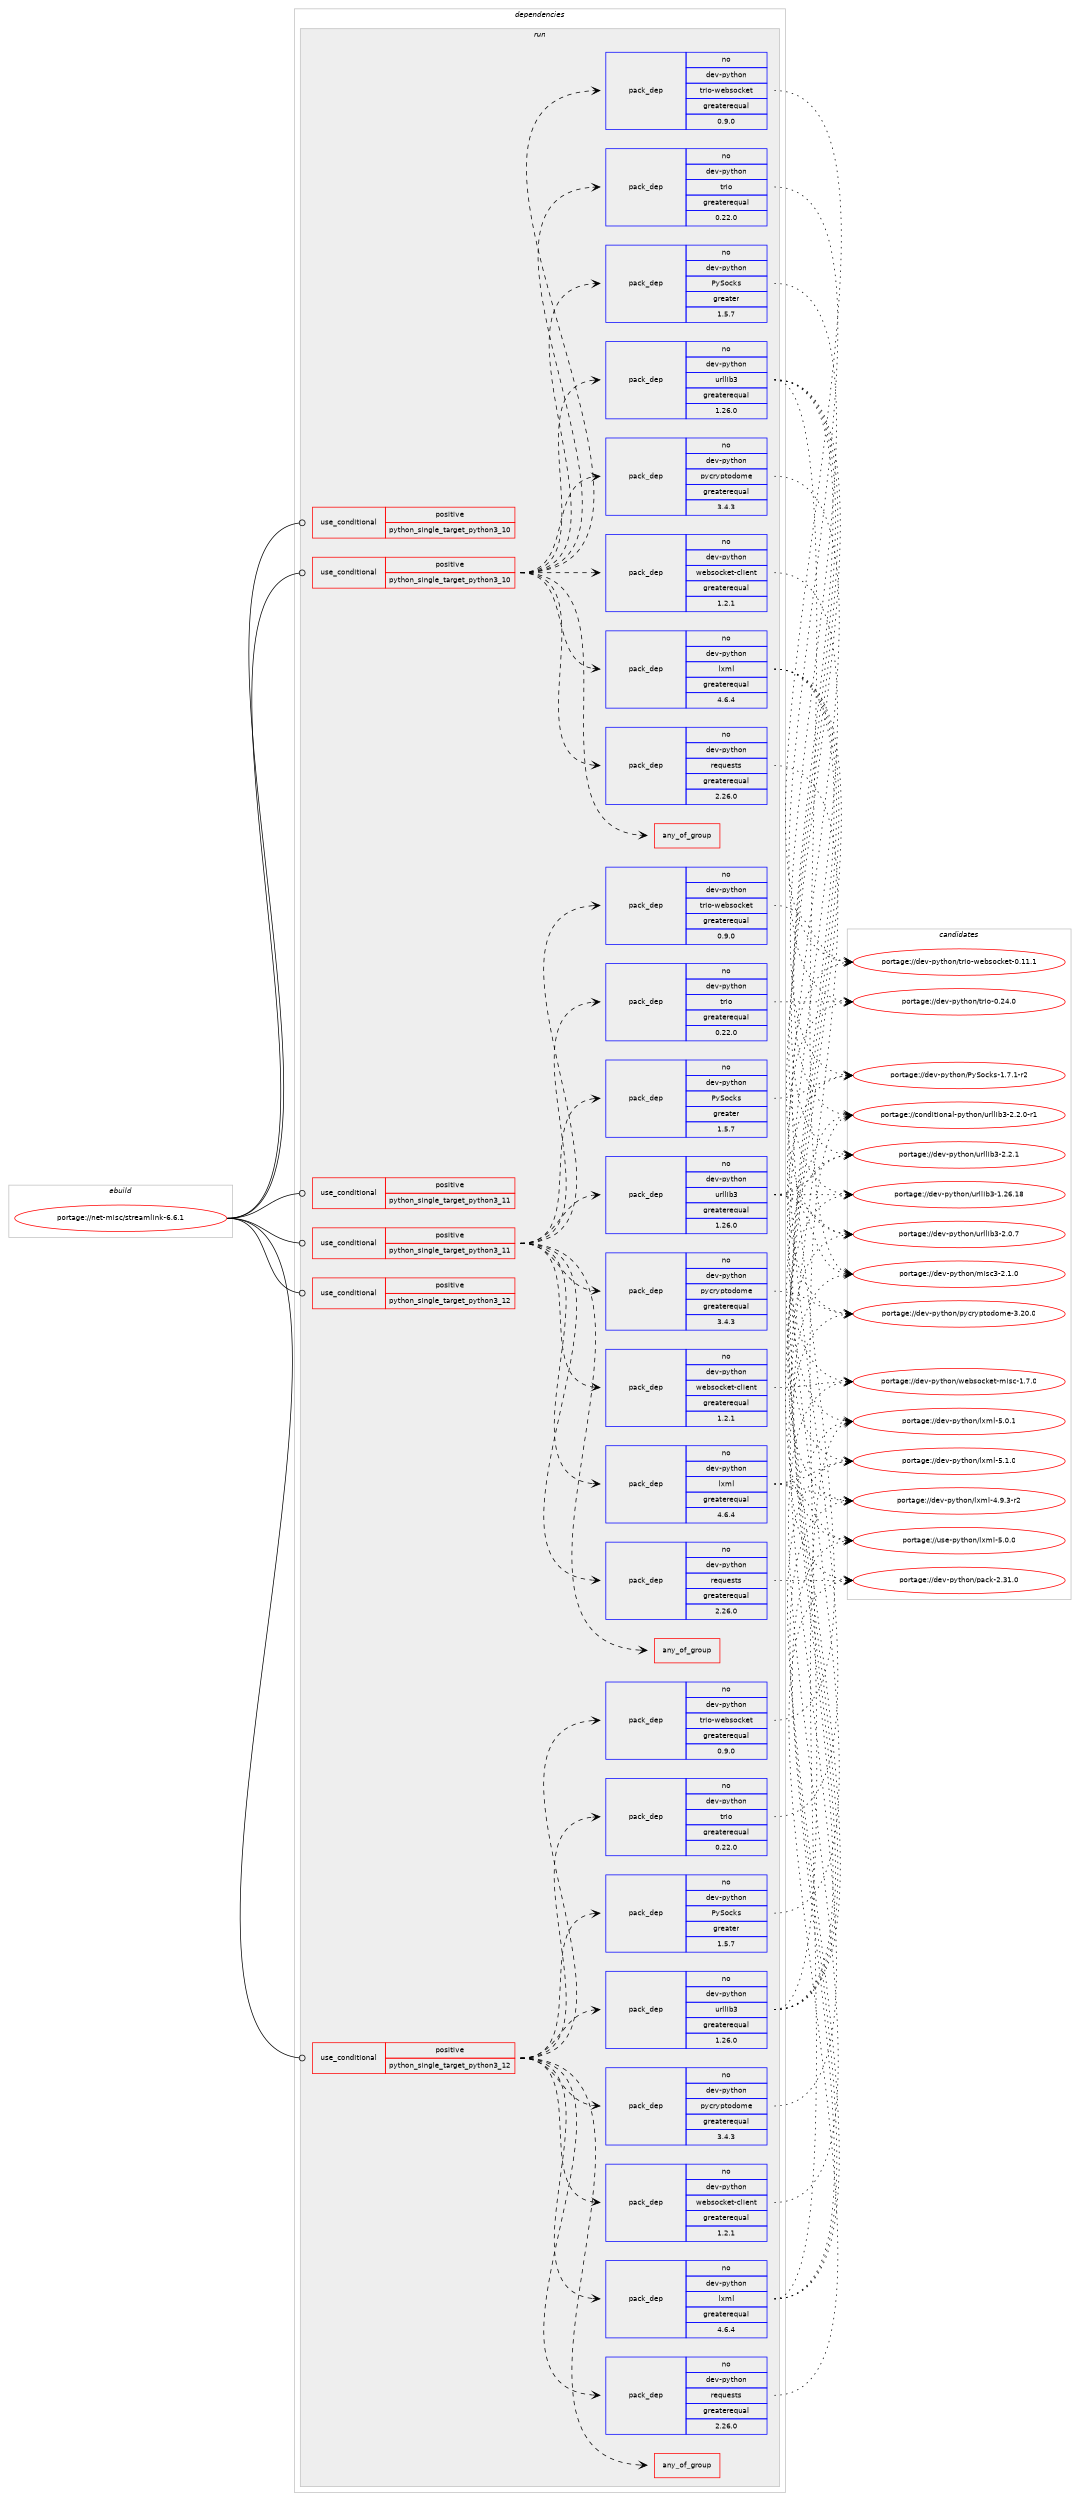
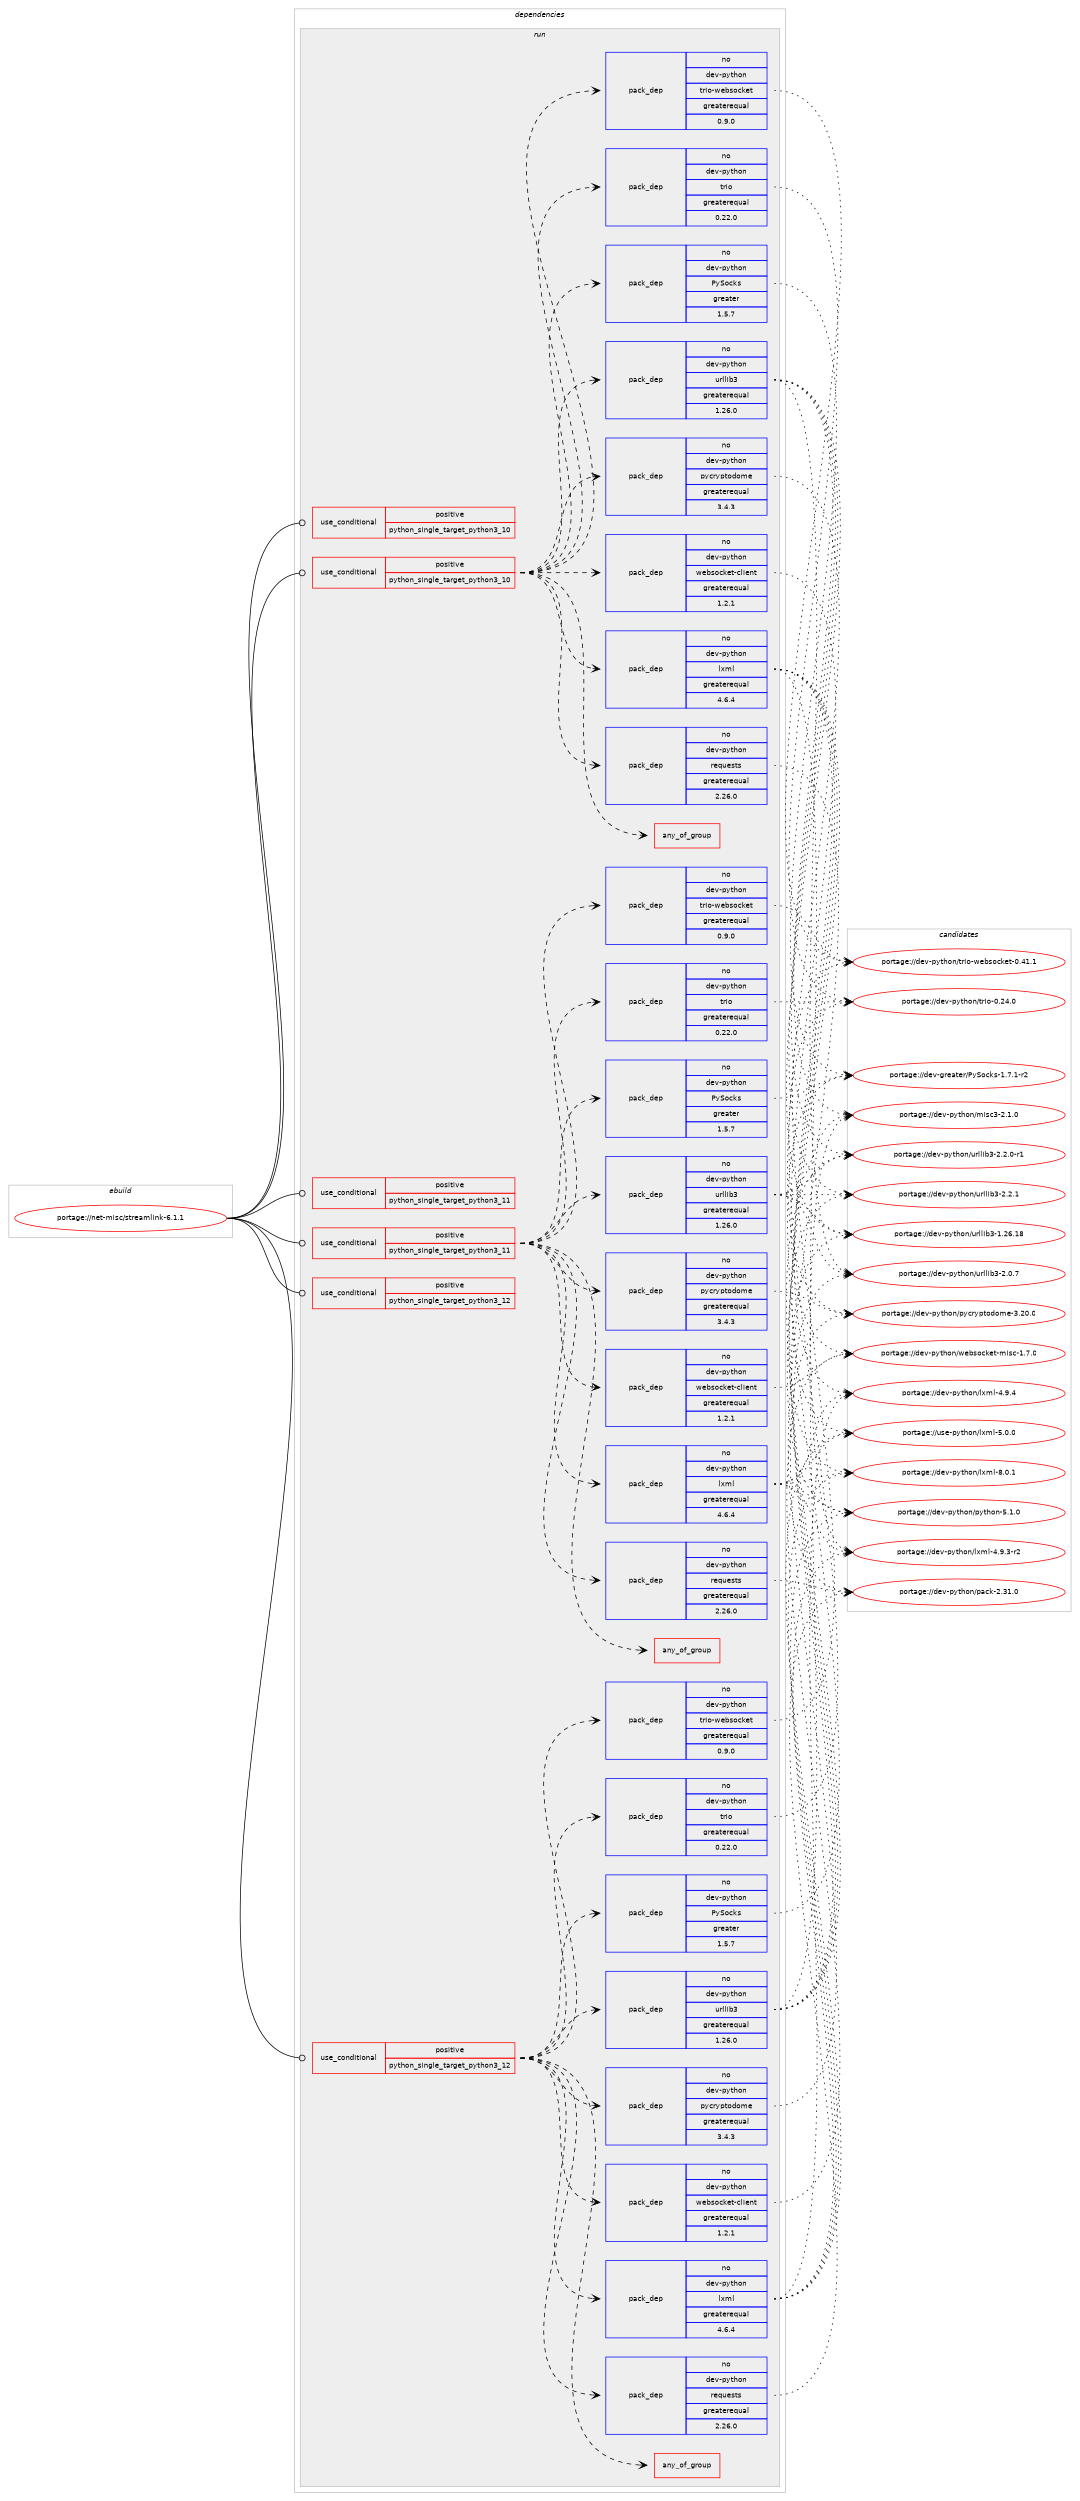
node "portage://dev-python/trio-websocket-0.11.1": label "portage://dev-python/trio-websocket-0.11.1" -> "portage://dev-python/trio-websocket-0.41.1"
node "portage://dev-python/PySocks-1.7.1-r2": label "portage://dev-python/PySocks-1.7.1-r2" -> "portage://dev-greater/PySocks-1.7.1-r2"
node "portage://conditional-python/urllib3-2.2.0-r1": label "portage://conditional-python/urllib3-2.2.0-r1" -> "portage://dev-python/urllib3-2.2.0-r1"
node "portage://net-misc/streamlink-6.6.1": label "portage://net-misc/streamlink-6.6.1" -> "portage://net-misc/streamlink-6.1.1"
node "portage://dev-python/lxml-4.9.4": added
node "portage://dev-python/lxml-5.0.1": label "portage://dev-python/lxml-5.0.1" -> "portage://dev-python/lxml-8.0.1"
node "portage://dev-python/lxml-5.1.0": label "portage://dev-python/lxml-5.1.0" -> "portage://dev-python/python-5.1.0"
